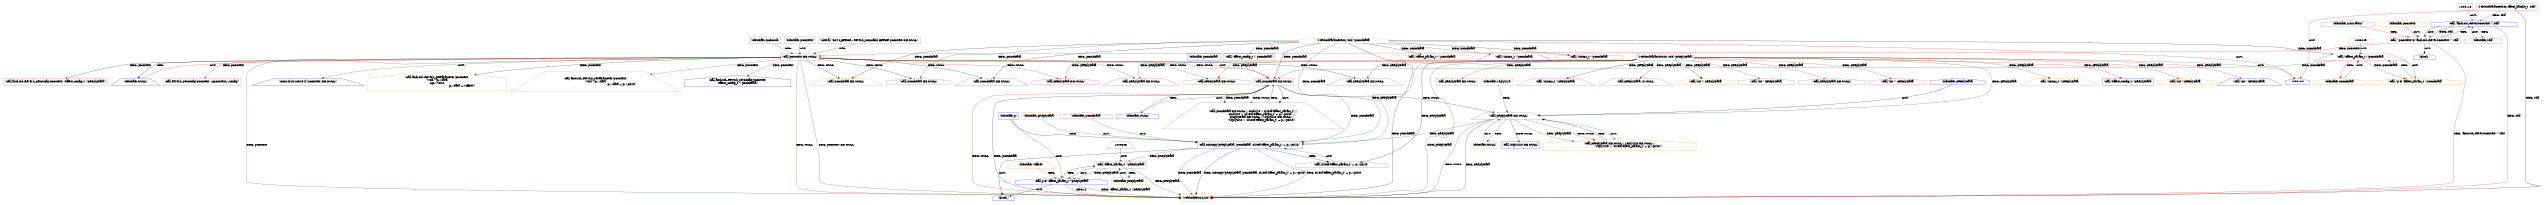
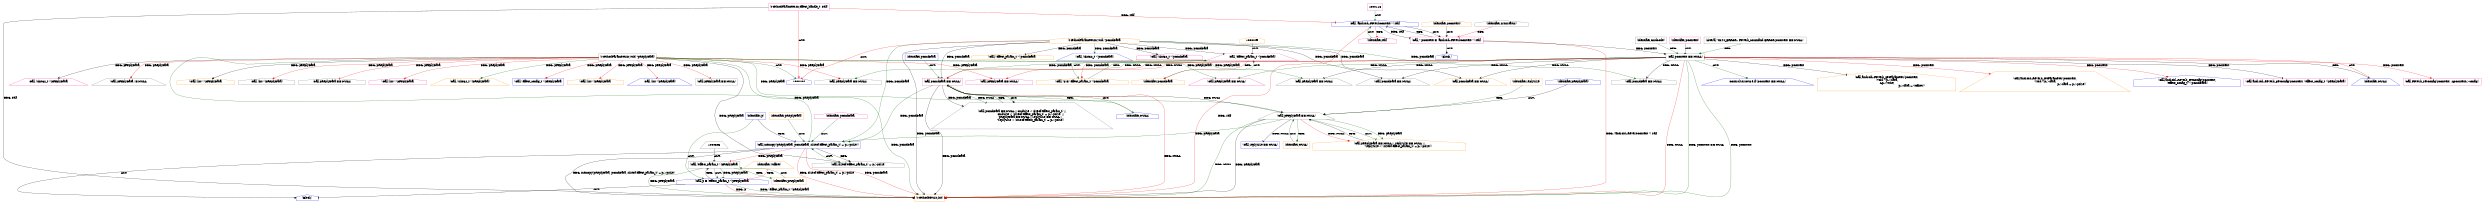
edge "(Call,* pContext = (android::ReverbContext *) self)" -> "(Call,pContext == NULL)": color red -> black
node "(Call,(effect_config_t *) pCmdData)": removed
edge "(MethodParameterIn,void *pReplyData)" -> "(MethodReturn,int)": label "DDG: pReplyData" -> "DDG: pCmdData"
